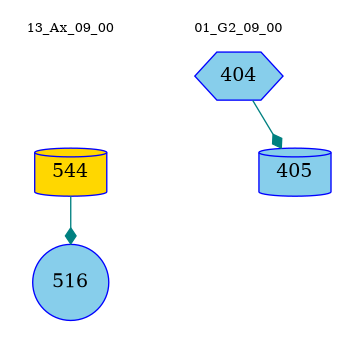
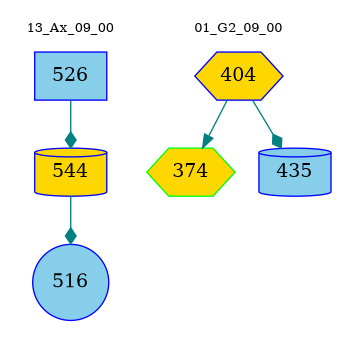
node "526": added
node "404": fillcolor skyblue -> gold
node "374": added
node "405": label "405" -> "435"
